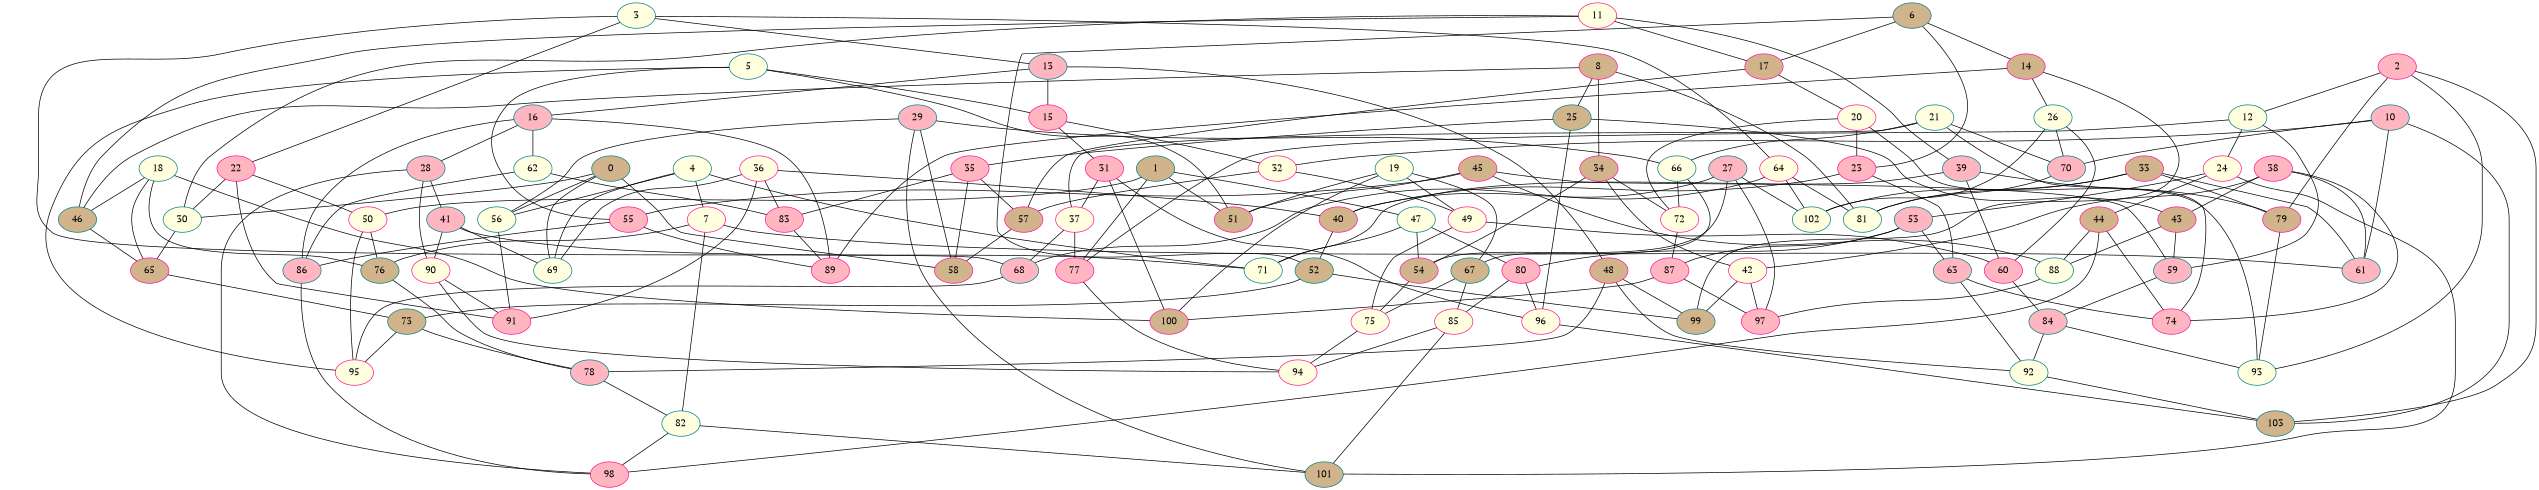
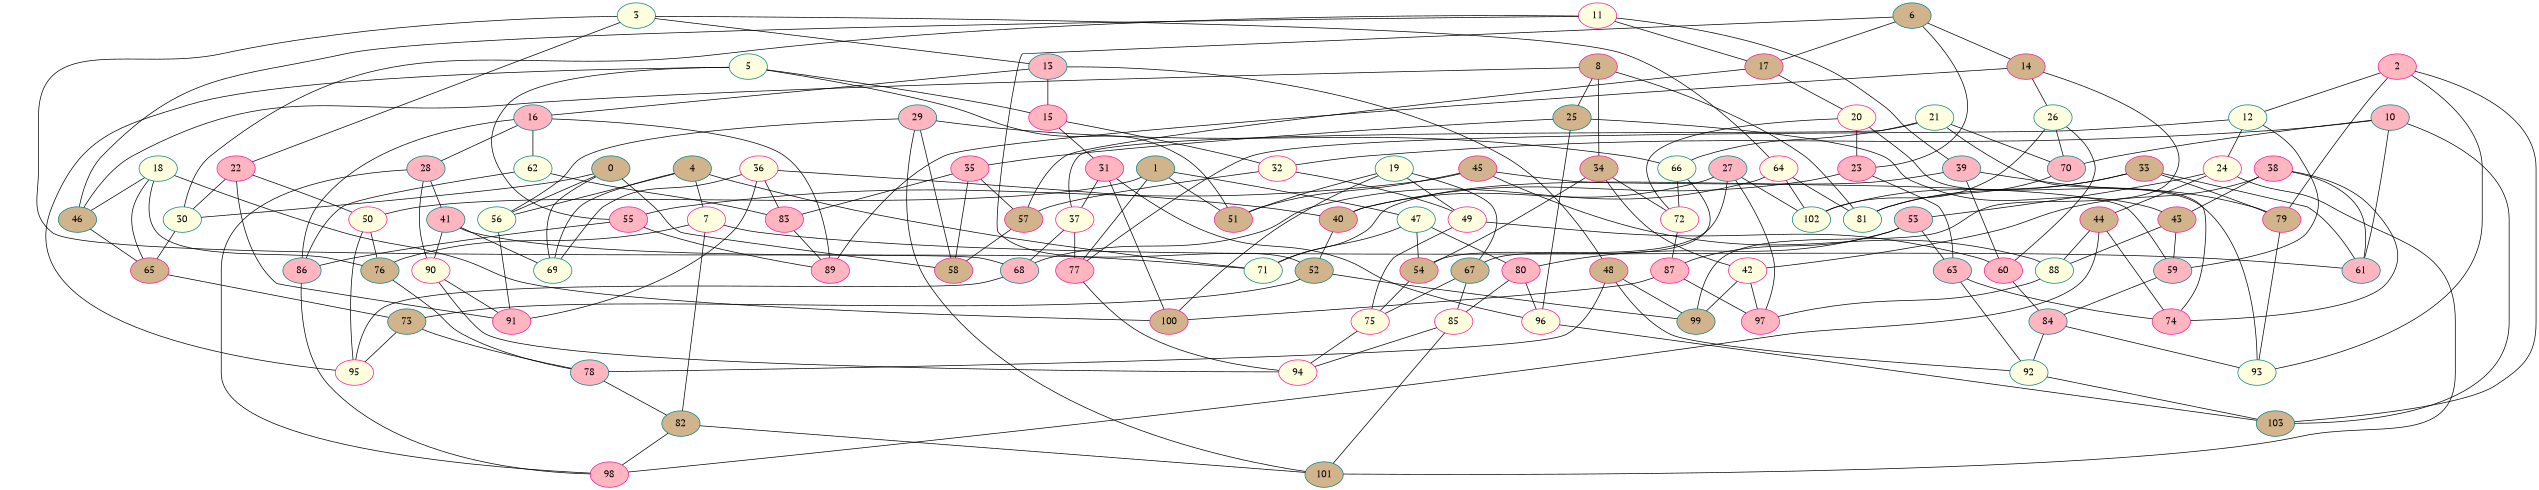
node "4": fillcolor lightyellow -> tan
node "82": fillcolor lightyellow -> tan
